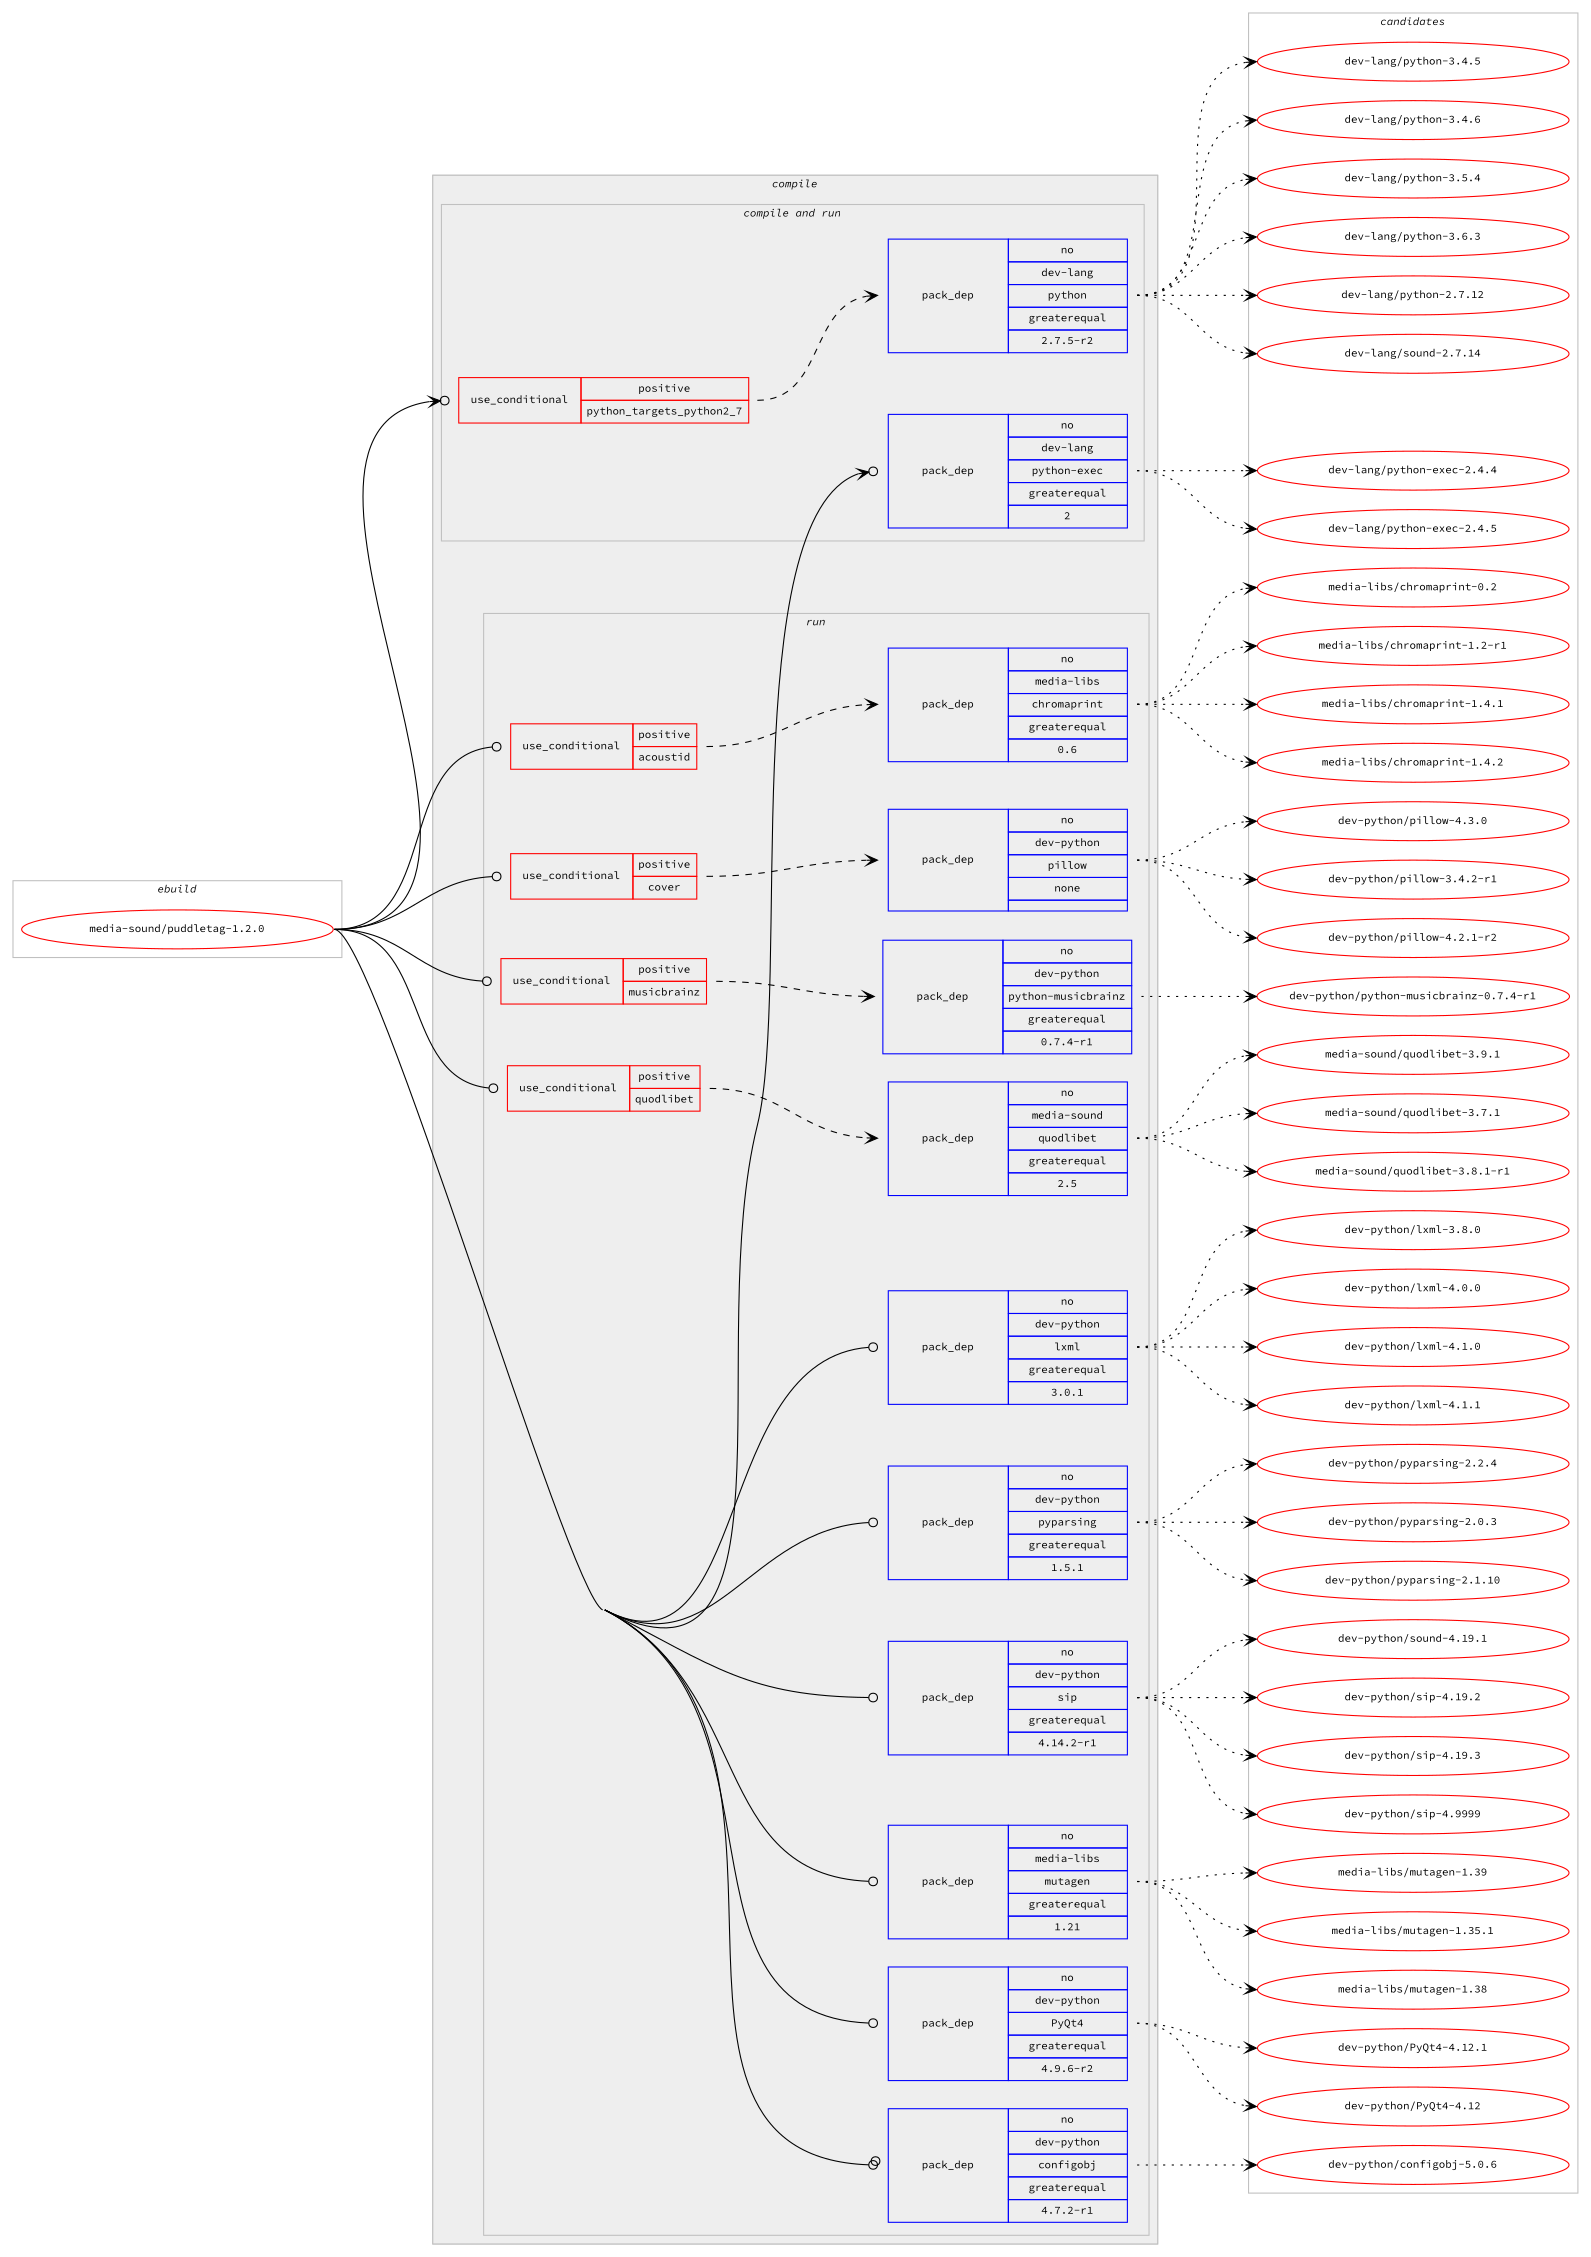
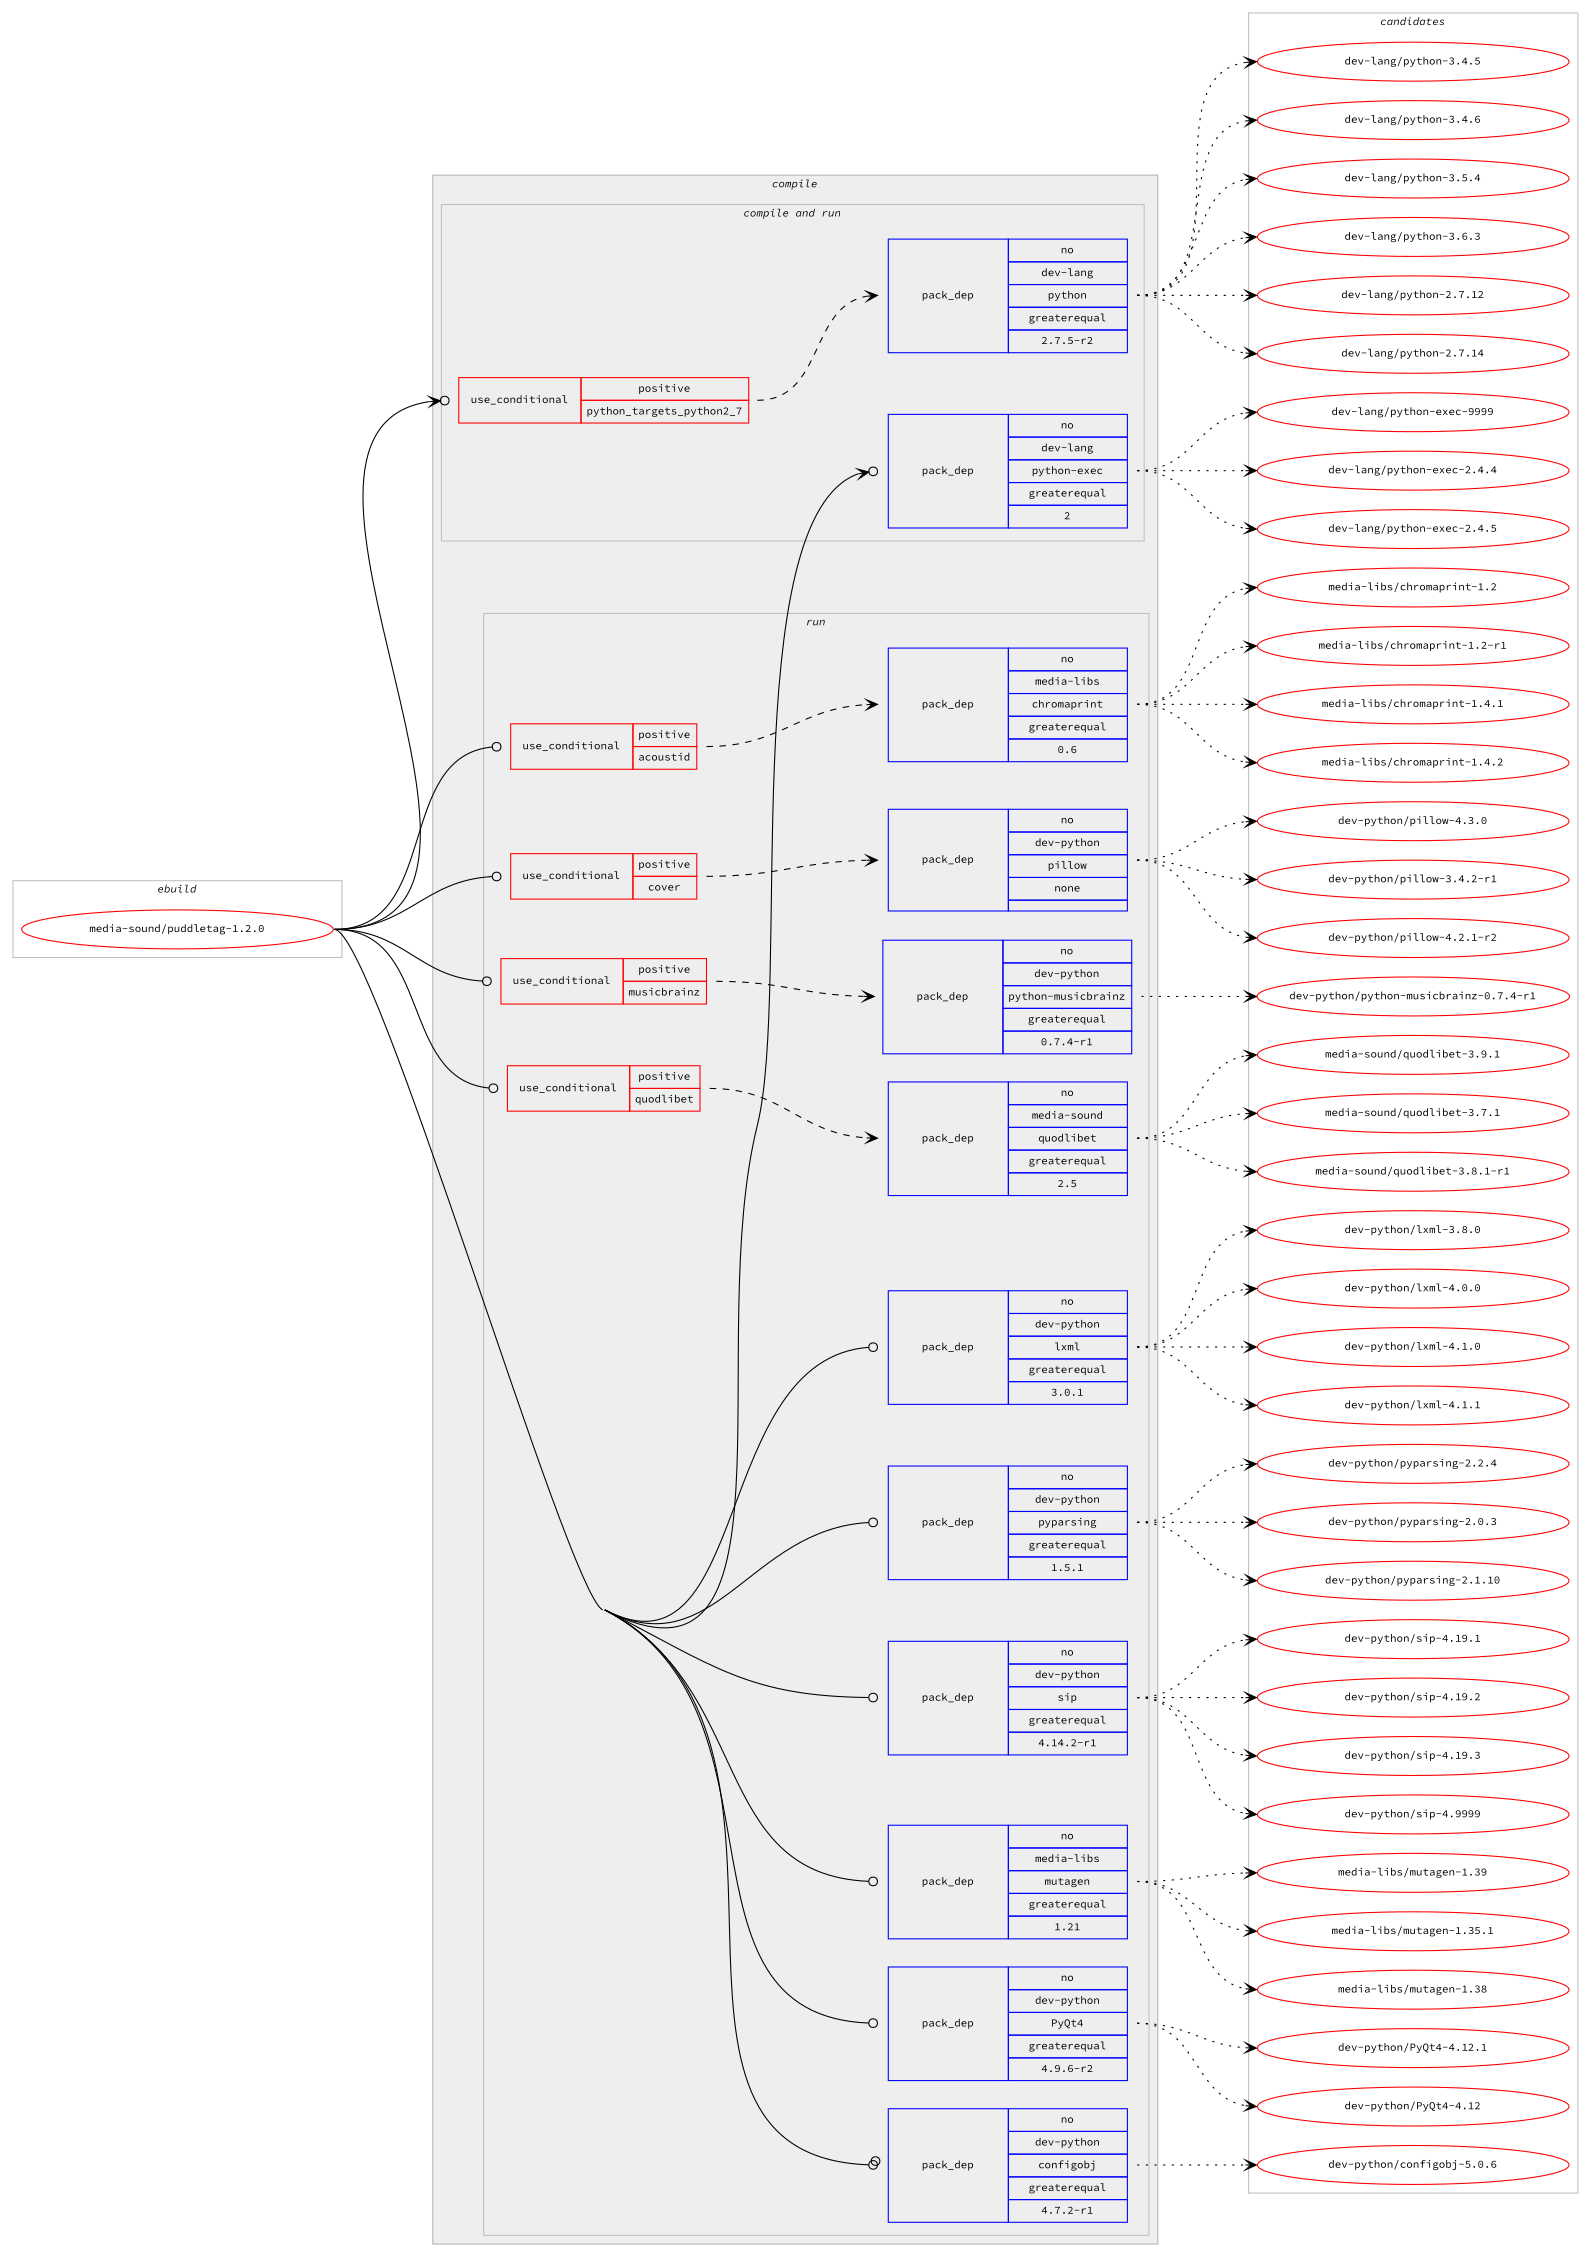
node "dev-lang/sound-2.7.14": label "dev-lang/sound-2.7.14" -> "dev-lang/python-2.7.14"
node "dev-lang/python-exec-9999": added
node "media-libs/chromaprint-0.2": label "media-libs/chromaprint-0.2" -> "media-libs/chromaprint-1.2"
node "dev-python/sound-4.19.1": label "dev-python/sound-4.19.1" -> "dev-python/sip-4.19.1"
